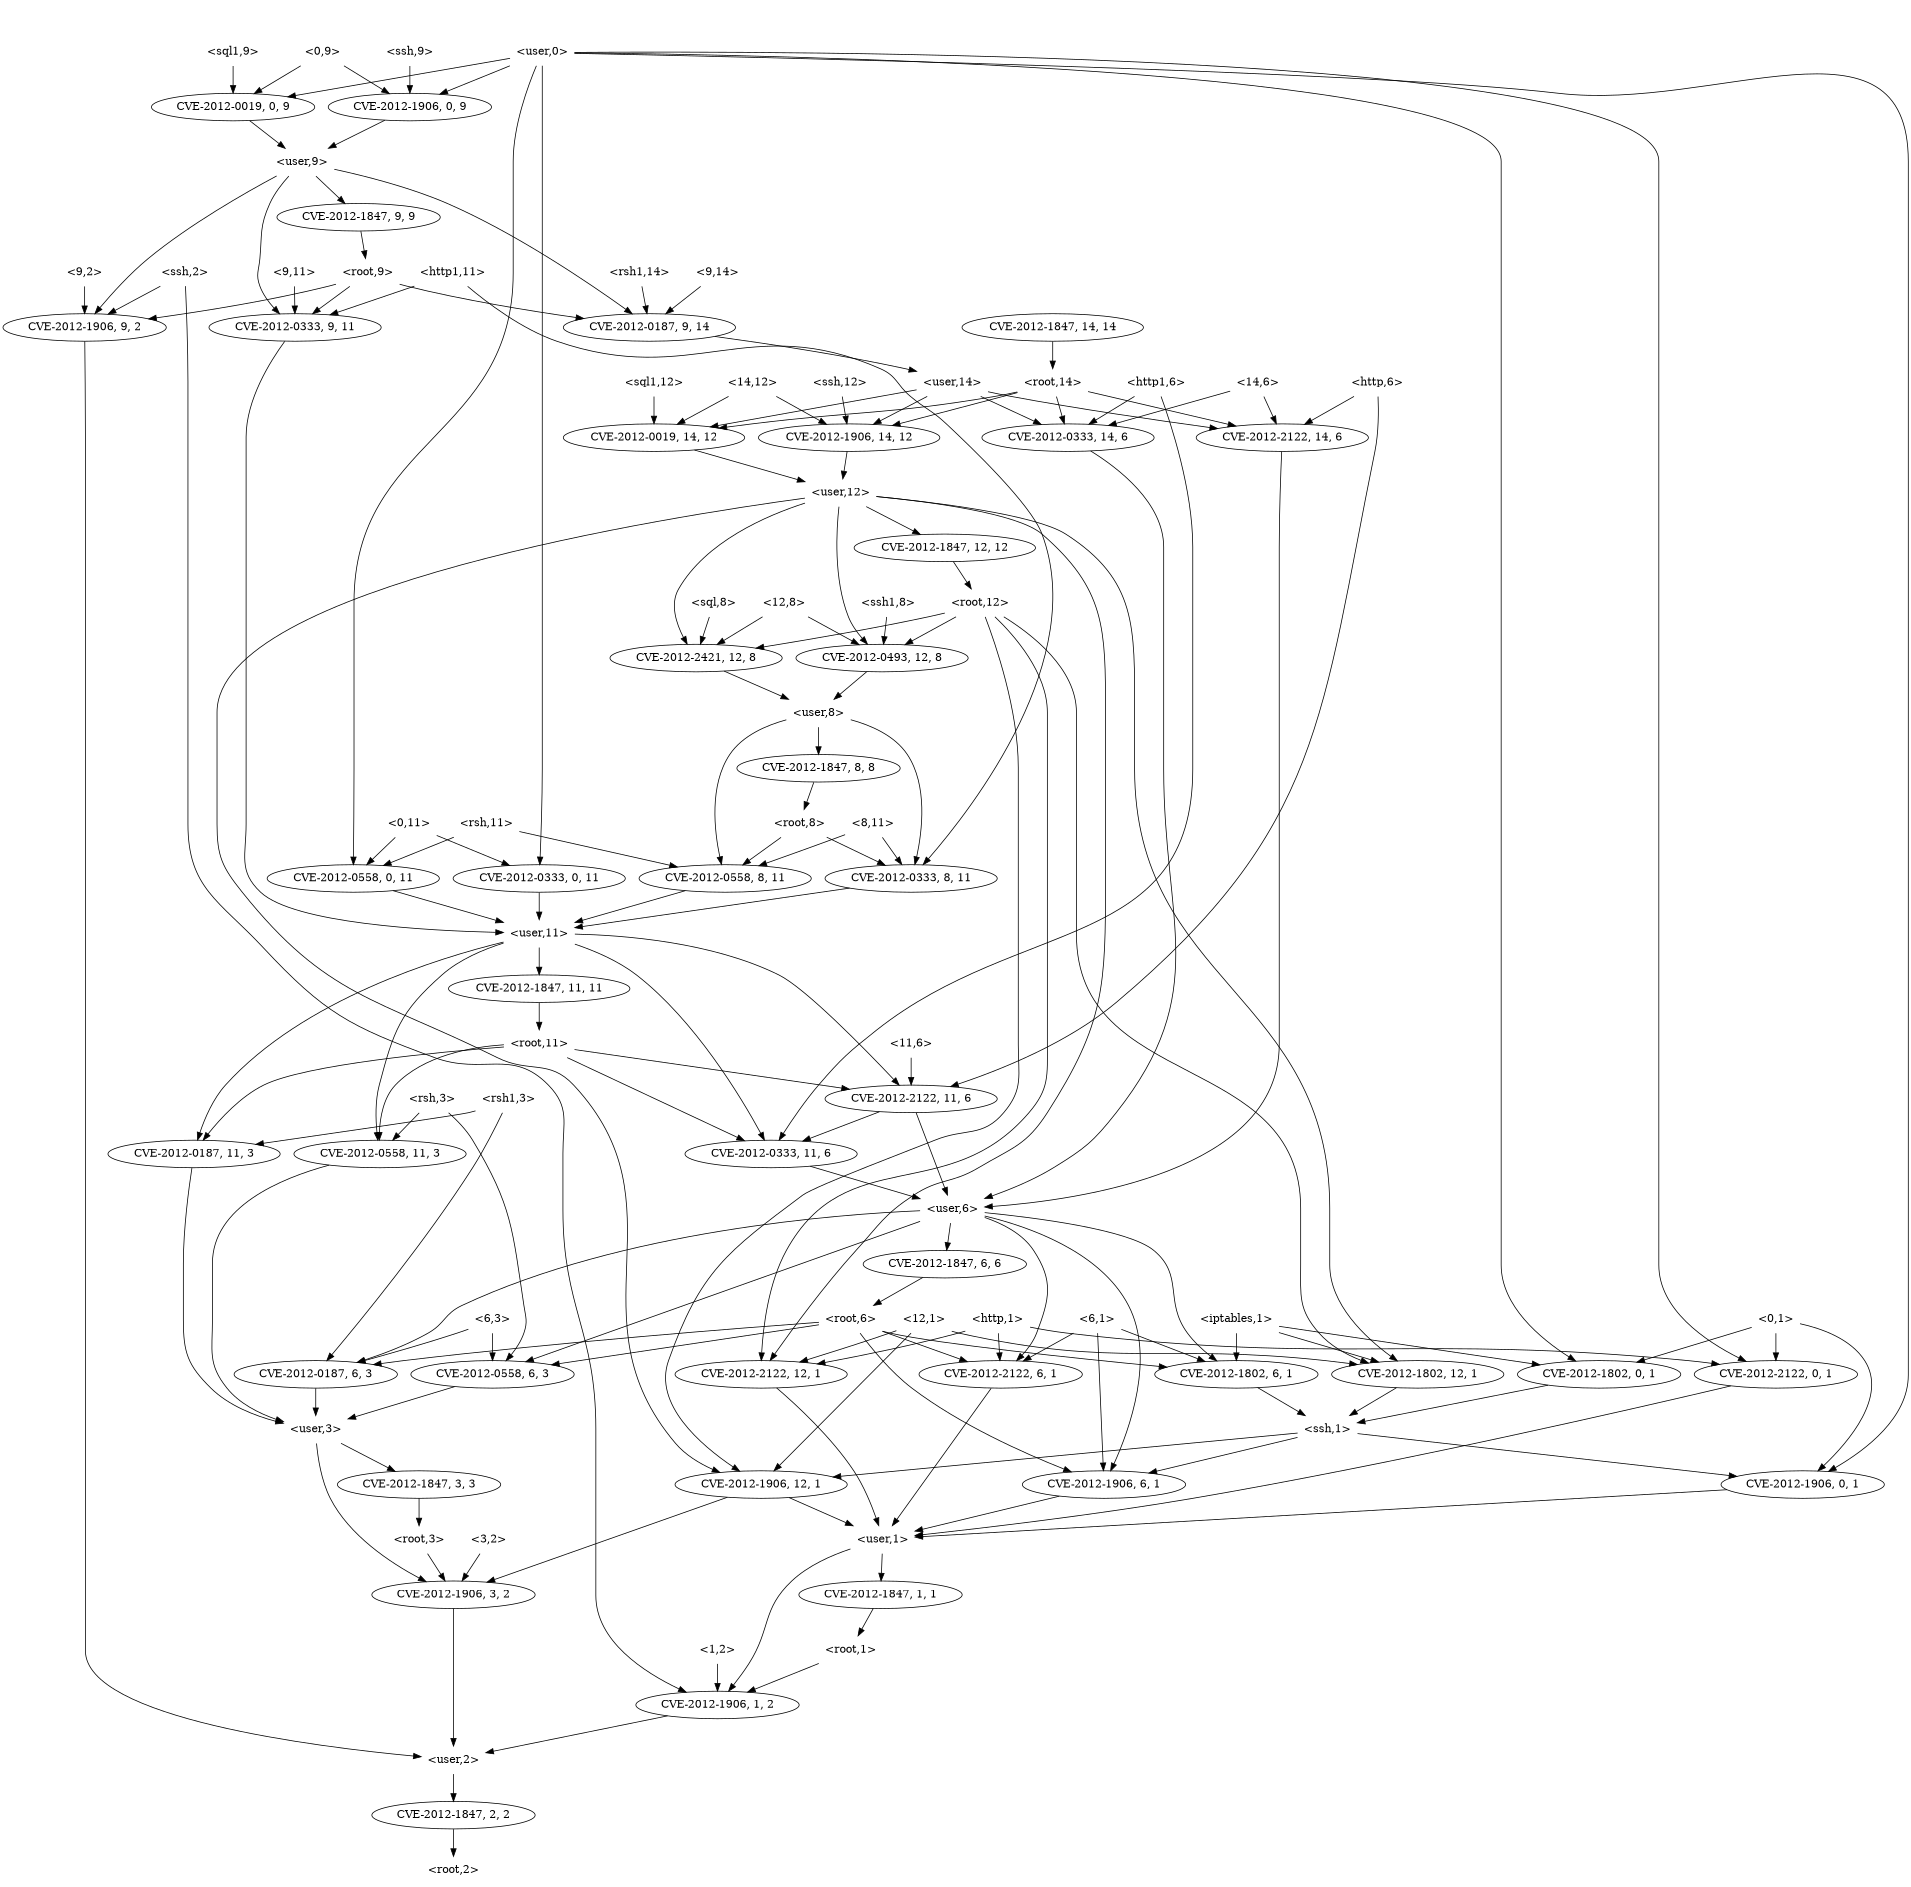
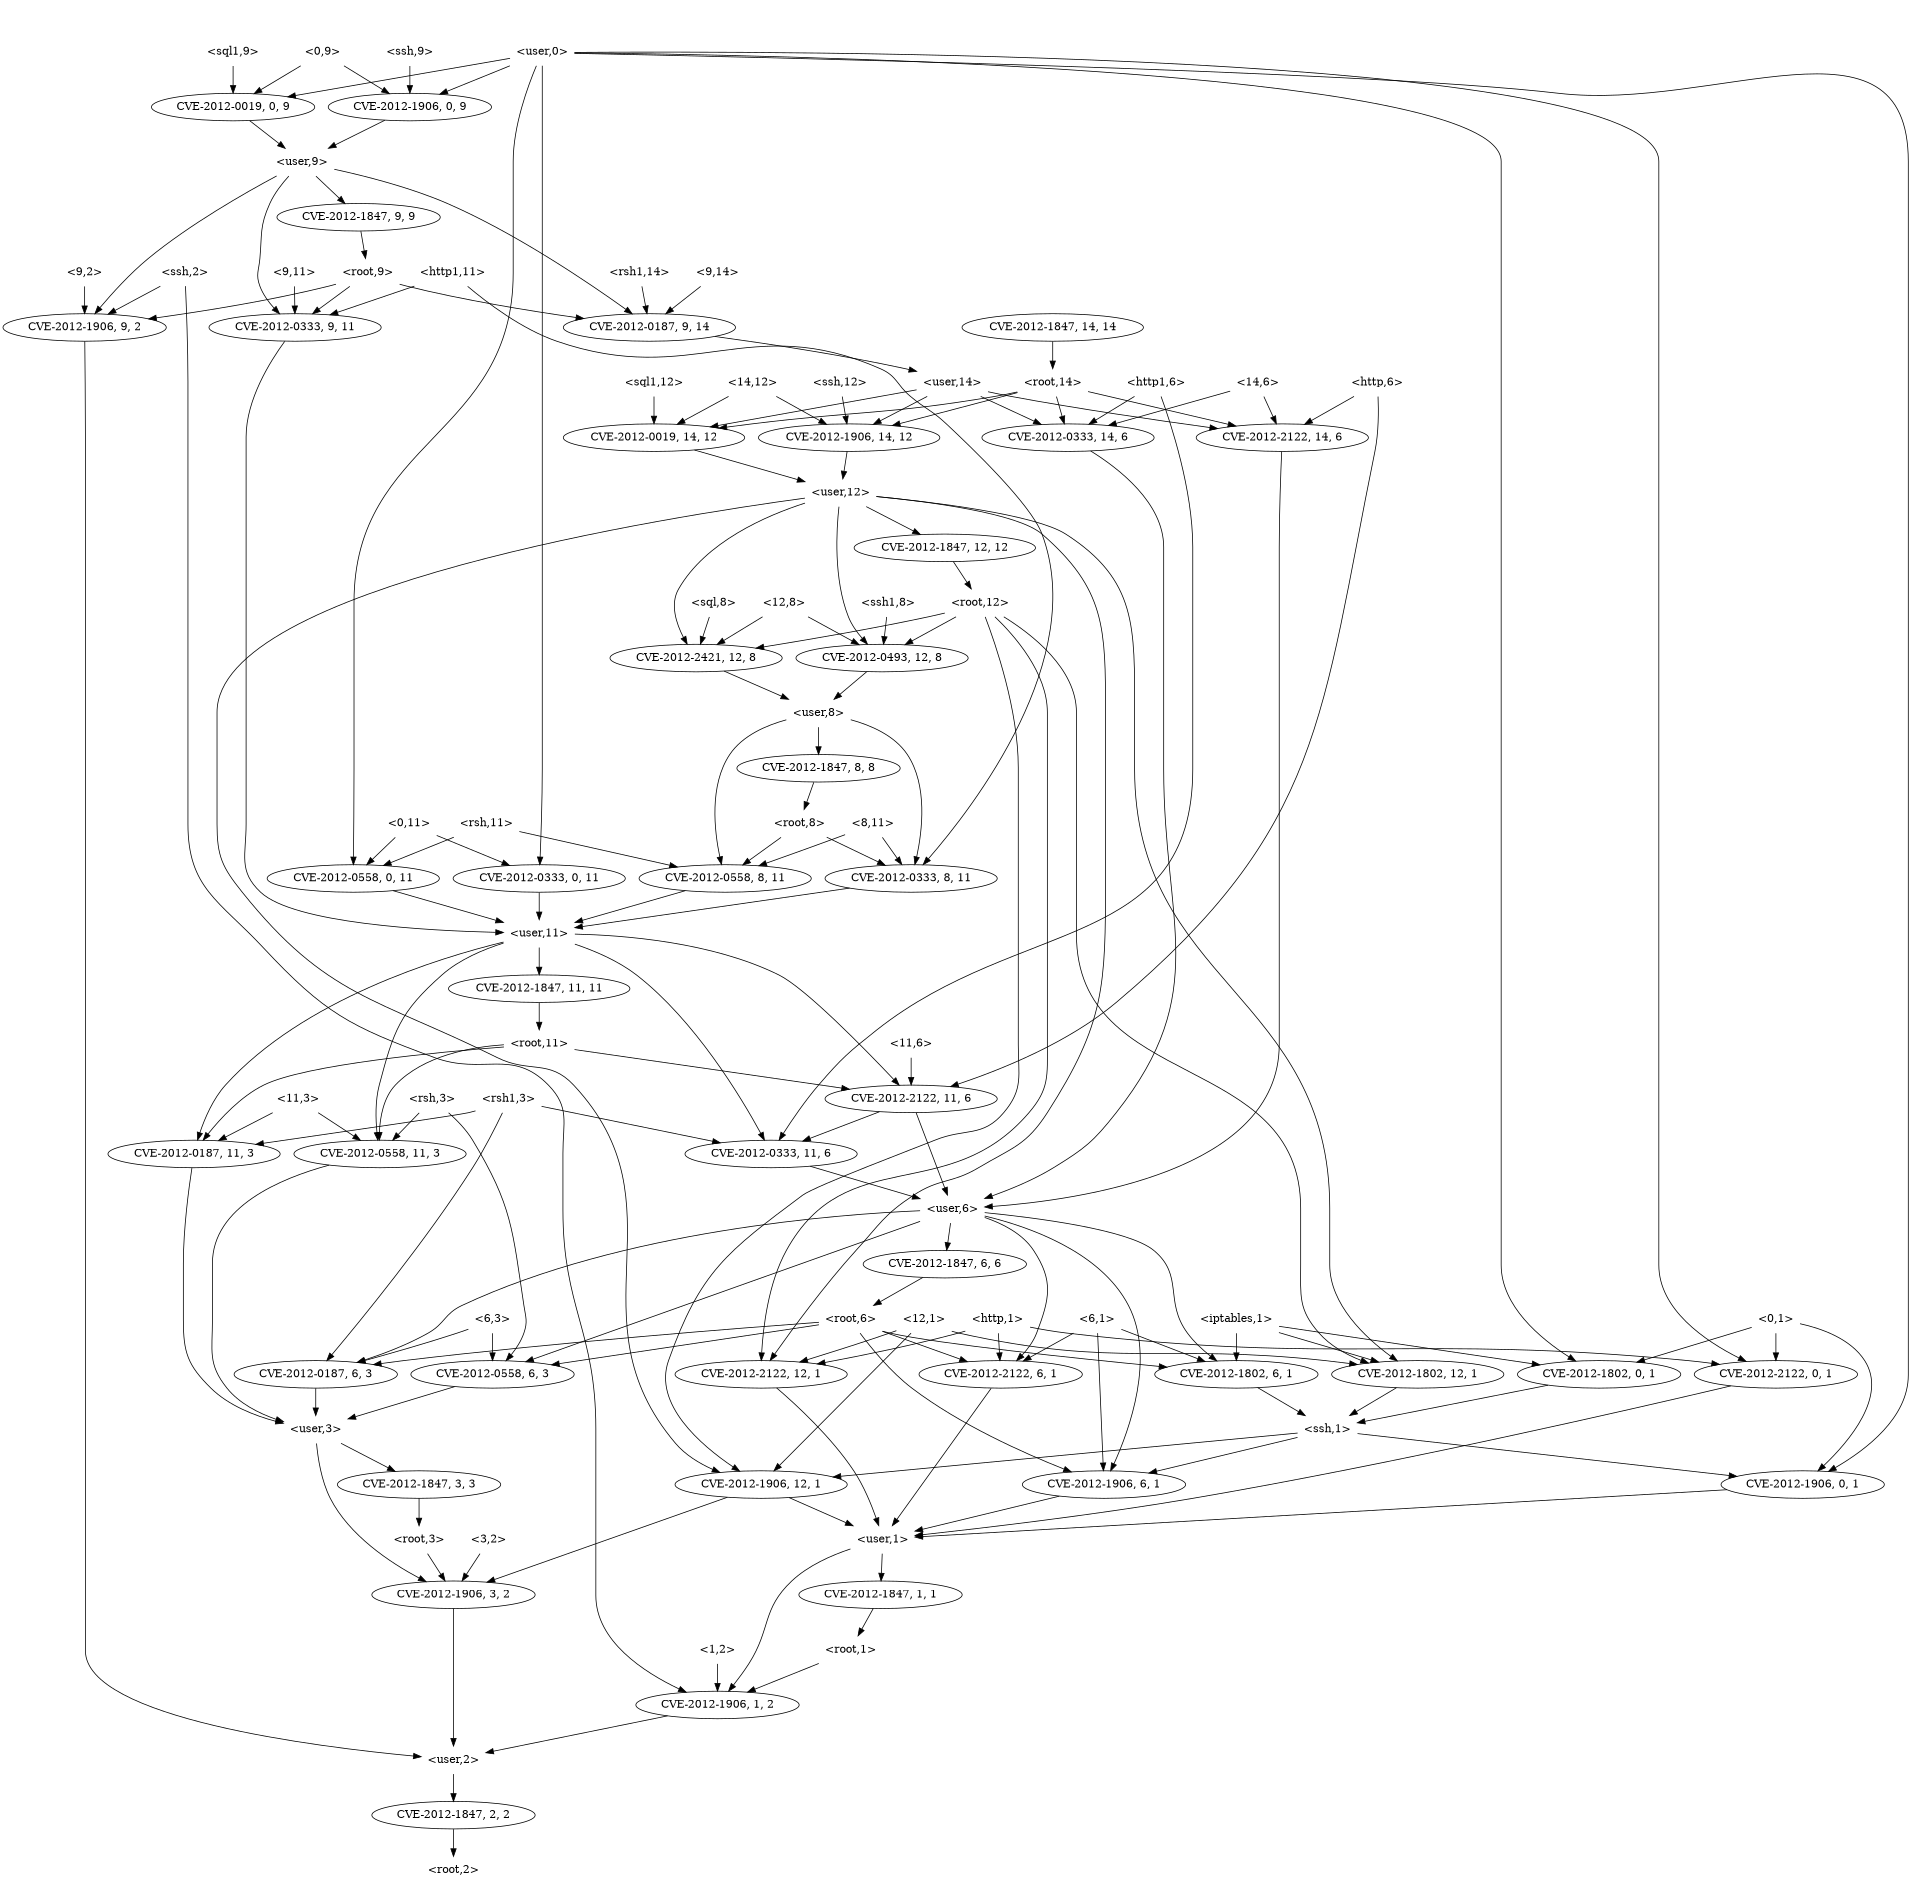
edge "<root,11>" -> "CVE-2012-0333, 11, 6": now "<rsh1,3>" -> "CVE-2012-0333, 11, 6"
node "<11,3>": added
